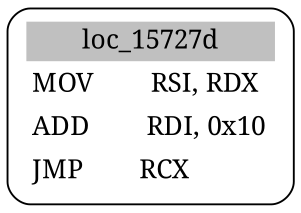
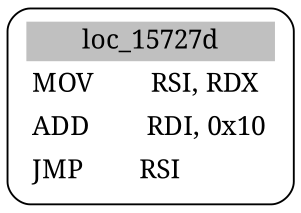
node "loc_15727d": text "JMP        RCX" -> "JMP        RSI"
